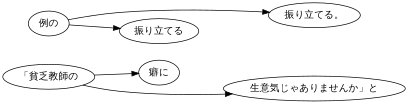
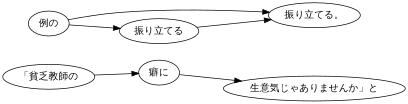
edge "振り立てる" -> "振り立てる。": added
edge "「貧乏教師の" -> "生意気じゃありませんか」と": now "癖に" -> "生意気じゃありませんか」と"
